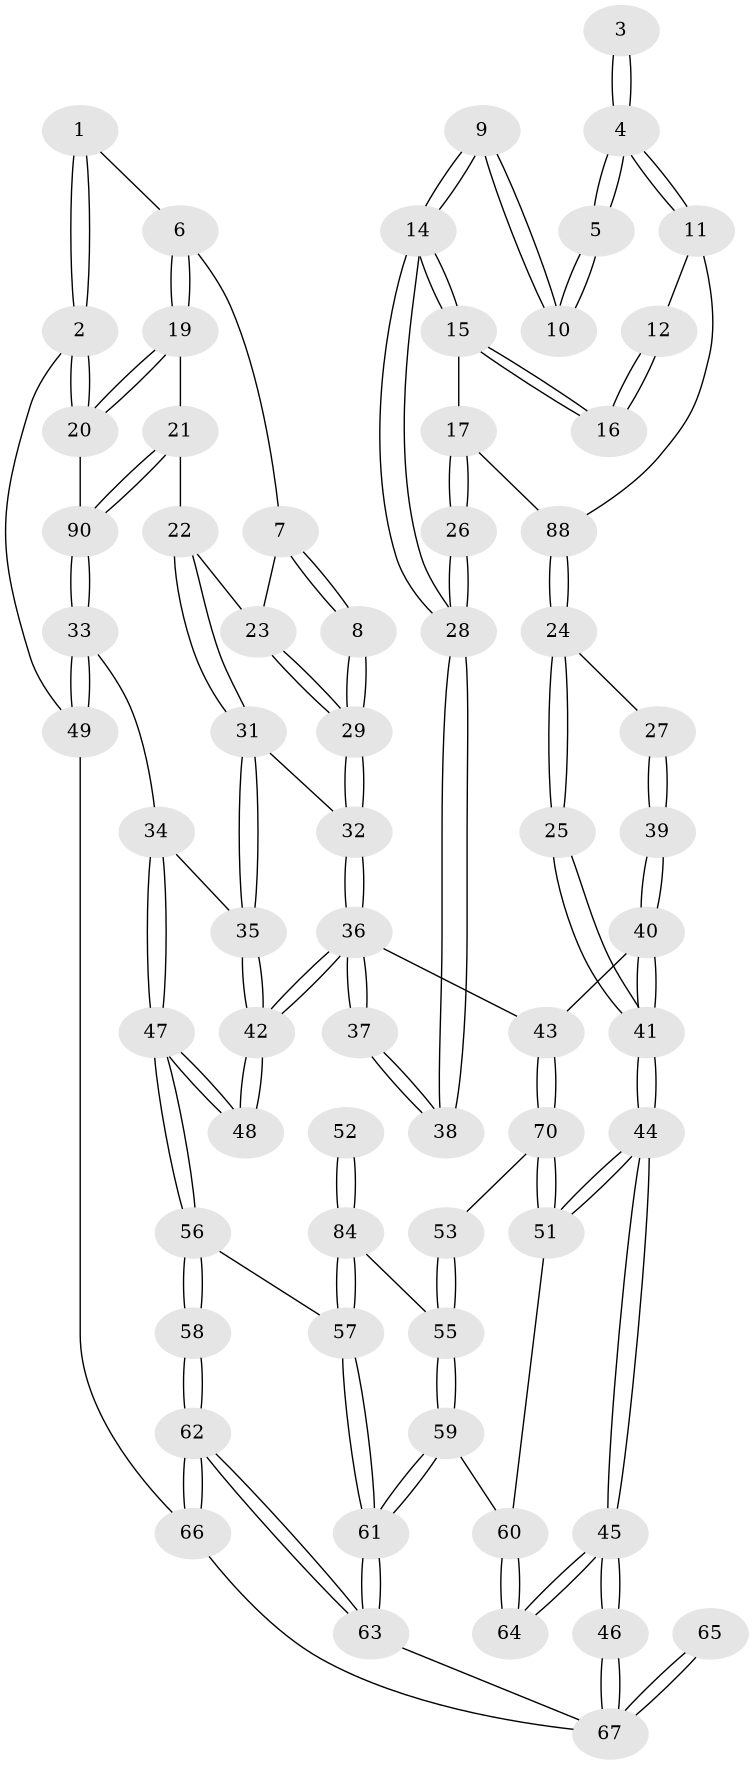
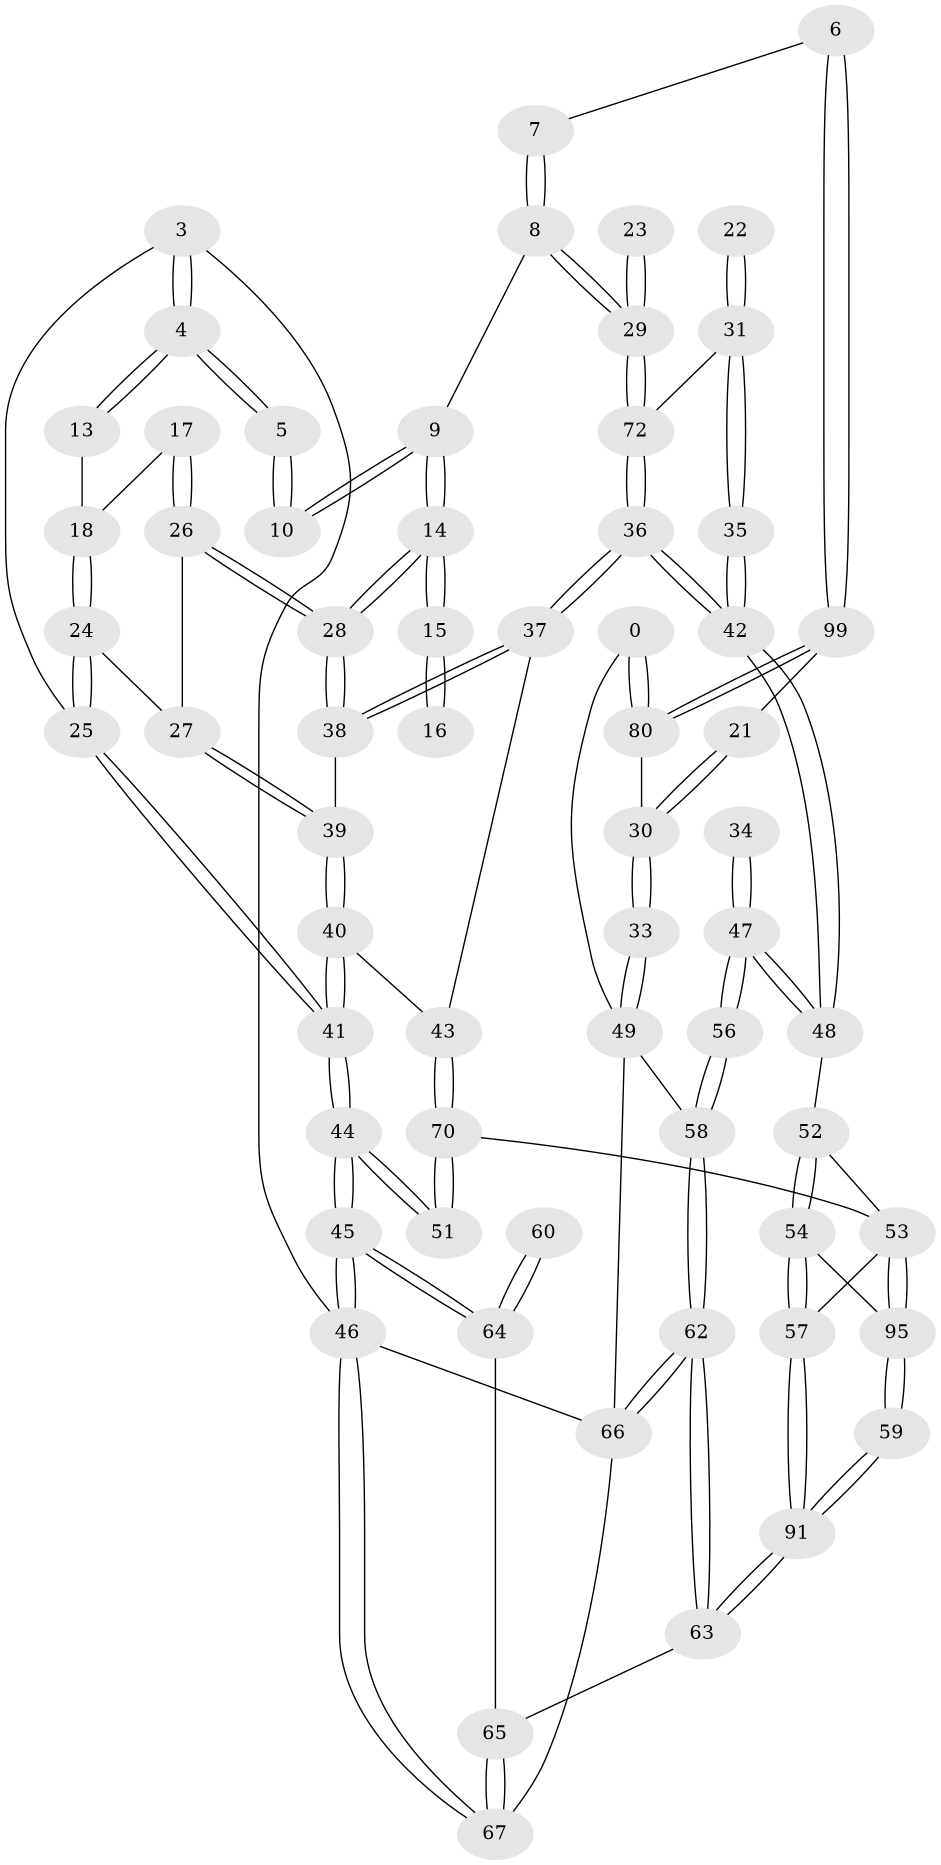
node "1": removed
node "11": label "11" -> "13"
node "2": label "2" -> "0"
node "19": label "19" -> "99"
edge "8" -- "9": added
node "12": removed
edge "15" -- "17": removed
node "20": label "20" -> "80"
edge "3" -- "25": added
edge "21" -- "22": removed
node "90": label "90" -> "30"
node "88": label "88" -> "18"
edge "7" -- "23": removed
edge "22" -- "23": removed
edge "26" -- "27": added
edge "33" -- "34": removed
edge "3" -- "46": added
edge "38" -- "39": added
node "32": label "32" -> "72"
edge "34" -- "35": removed
edge "36" -- "43": now "37" -- "43"
edge "48" -- "52": added
edge "49" -- "58": added
edge "52" -- "53": added
node "84": label "84" -> "54"
edge "56" -- "57": now "53" -- "57"
node "55": label "55" -> "95"
edge "46" -- "66": added
edge "51" -- "60": removed
edge "59" -- "60": removed
edge "64" -- "65": added
node "61": label "61" -> "91"
edge "63" -- "67": now "63" -- "65"
